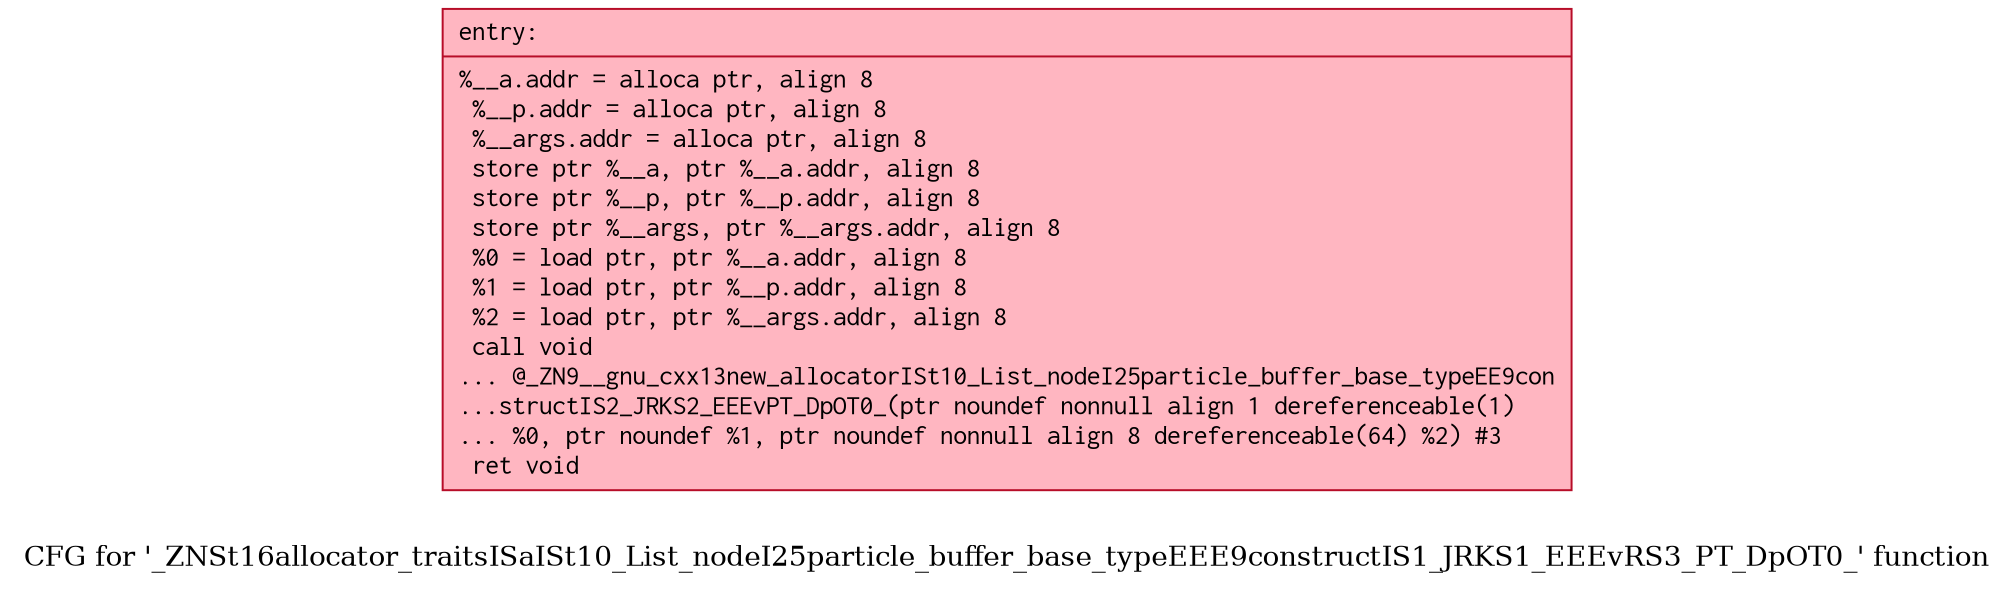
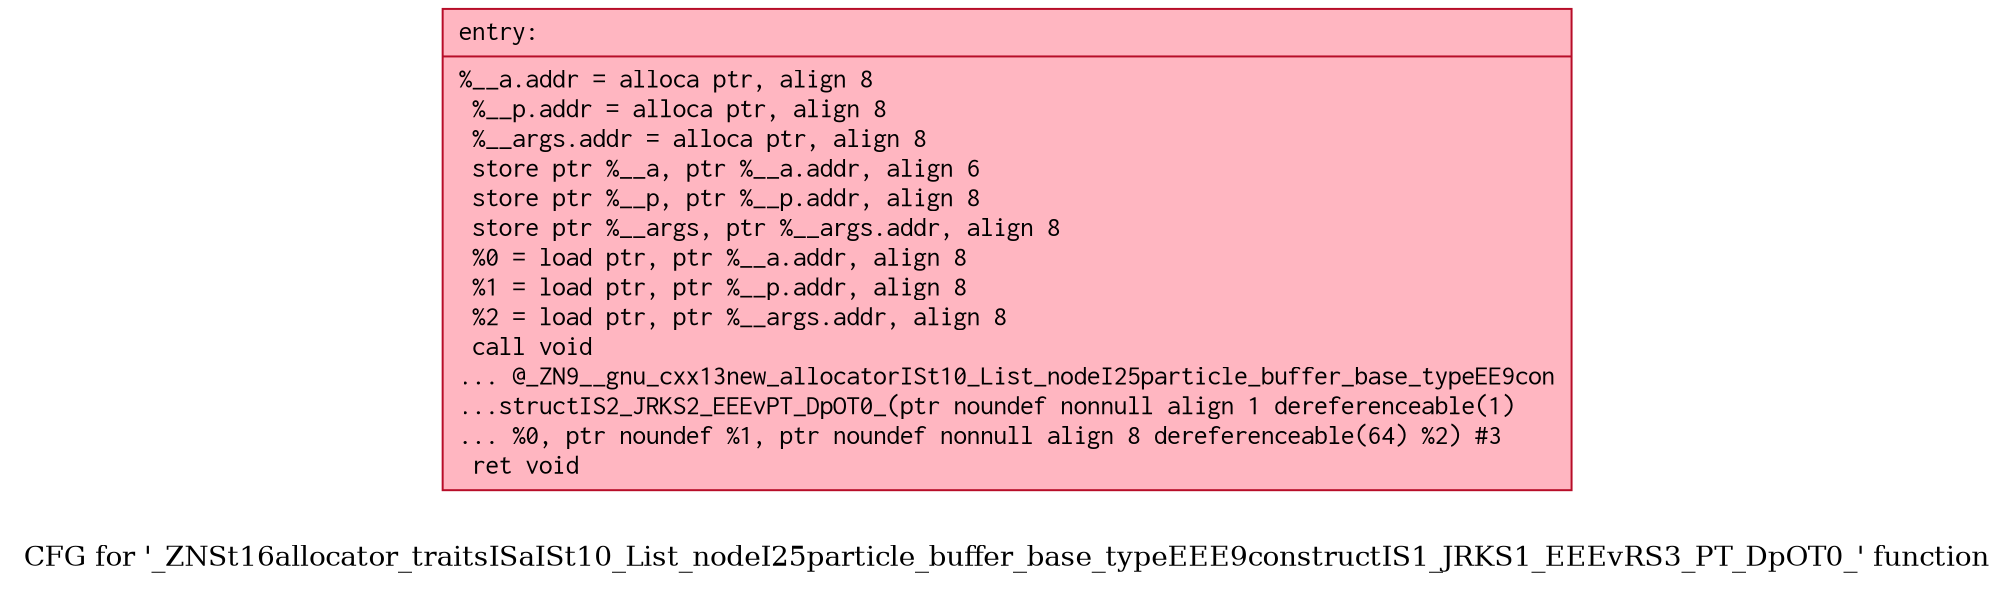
node "entry:": text "store ptr %__a, ptr %__a.addr, align 8" -> "store ptr %__a, ptr %__a.addr, align 6"
